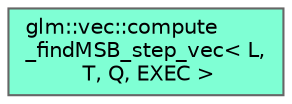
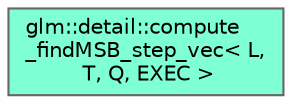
node "glm::vec::compute _findMSB_step_vec< L, T, Q, EXEC >": label "glm::vec::compute _findMSB_step_vec< L, T, Q, EXEC >" -> "glm::detail::compute _findMSB_step_vec< L, T, Q, EXEC >"
